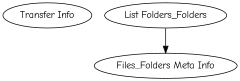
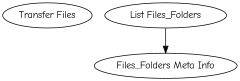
node "Transfer Info": label "Transfer Info" -> "Transfer Files"
node "List Folders_Folders": label "List Folders_Folders" -> "List Files_Folders"
